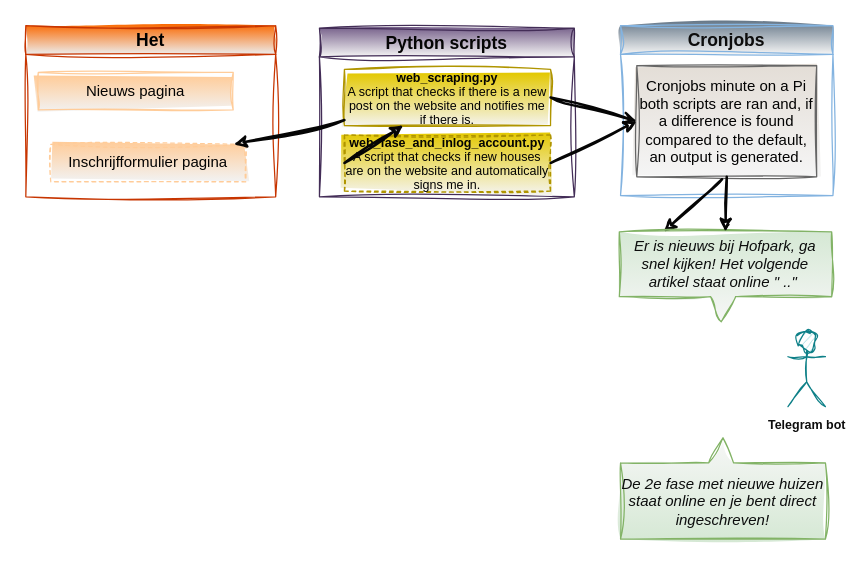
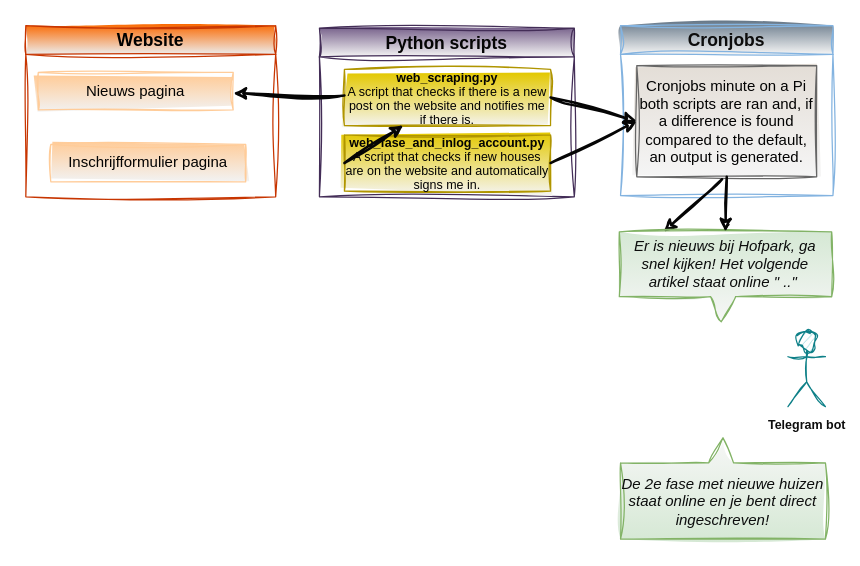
node "Het": label "Het" -> "Website"
edge "web_scraping.py A script that checks if there is a new post on the website and notifies me if there is." -> "Cronjobs minute on a Pi both scripts are ran and, if a difference is found compared to the default, an output is generated.": arrowhead open -> classic
edge "web_scraping.py A script that checks if there is a new post on the website and notifies me if there is." -> "Inschrijfformulier pagina": now "web_scraping.py A script that checks if there is a new post on the website and notifies me if there is." -> "Nieuws pagina"
node "Inschrijfformulier pagina": style dashed -> solid
node "web_fase_and_inlog_account.py A script that checks if new houses are on the website and automatically signs me in.": style dashed -> solid
